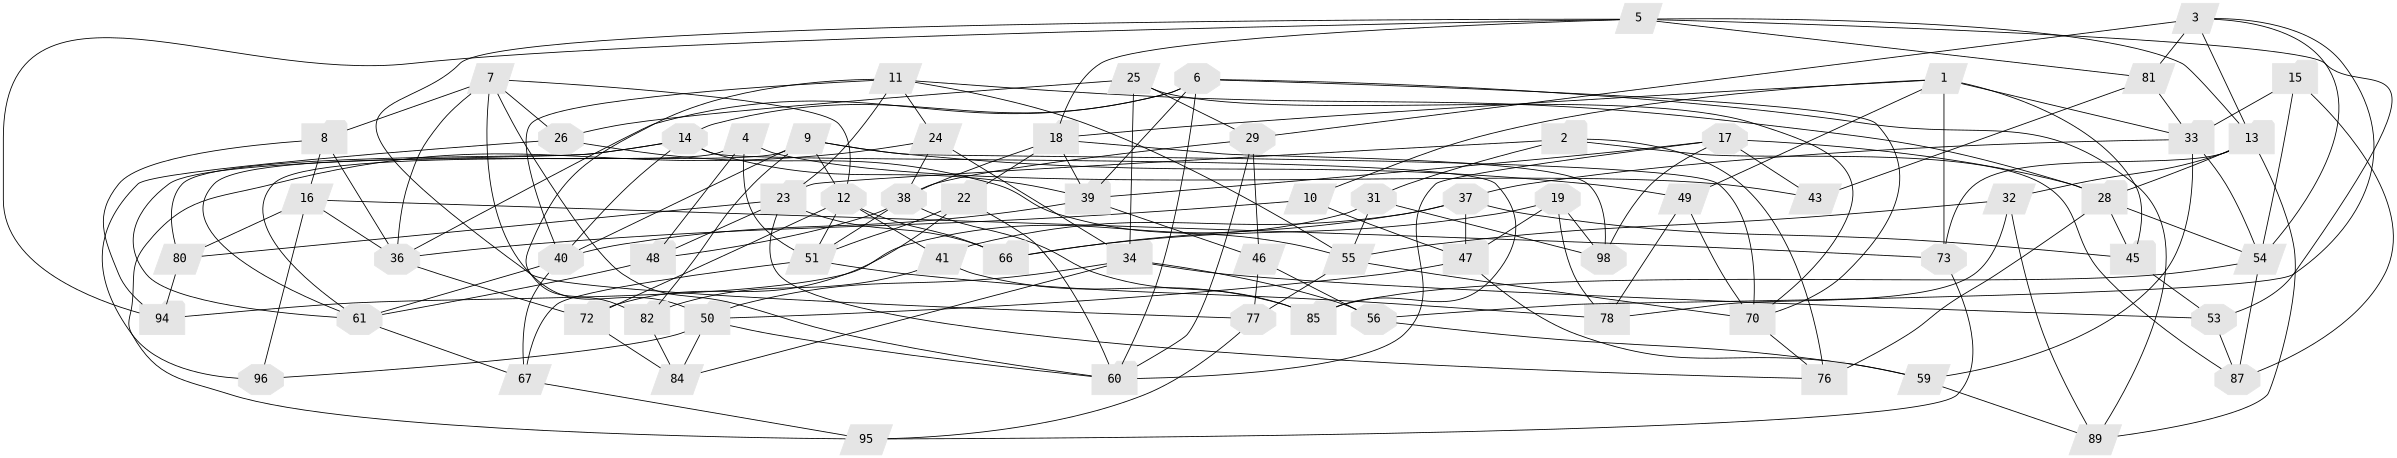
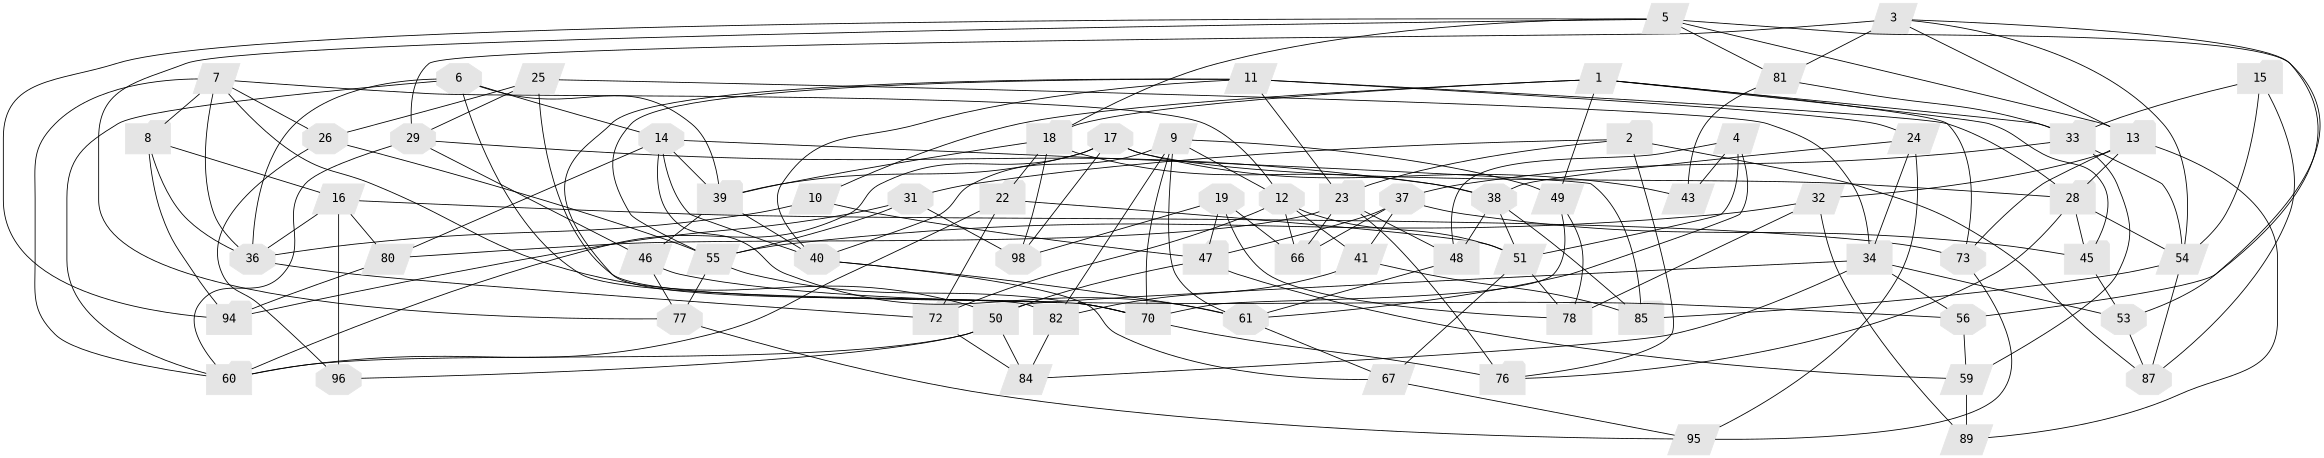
edge "6" -- "89": removed
